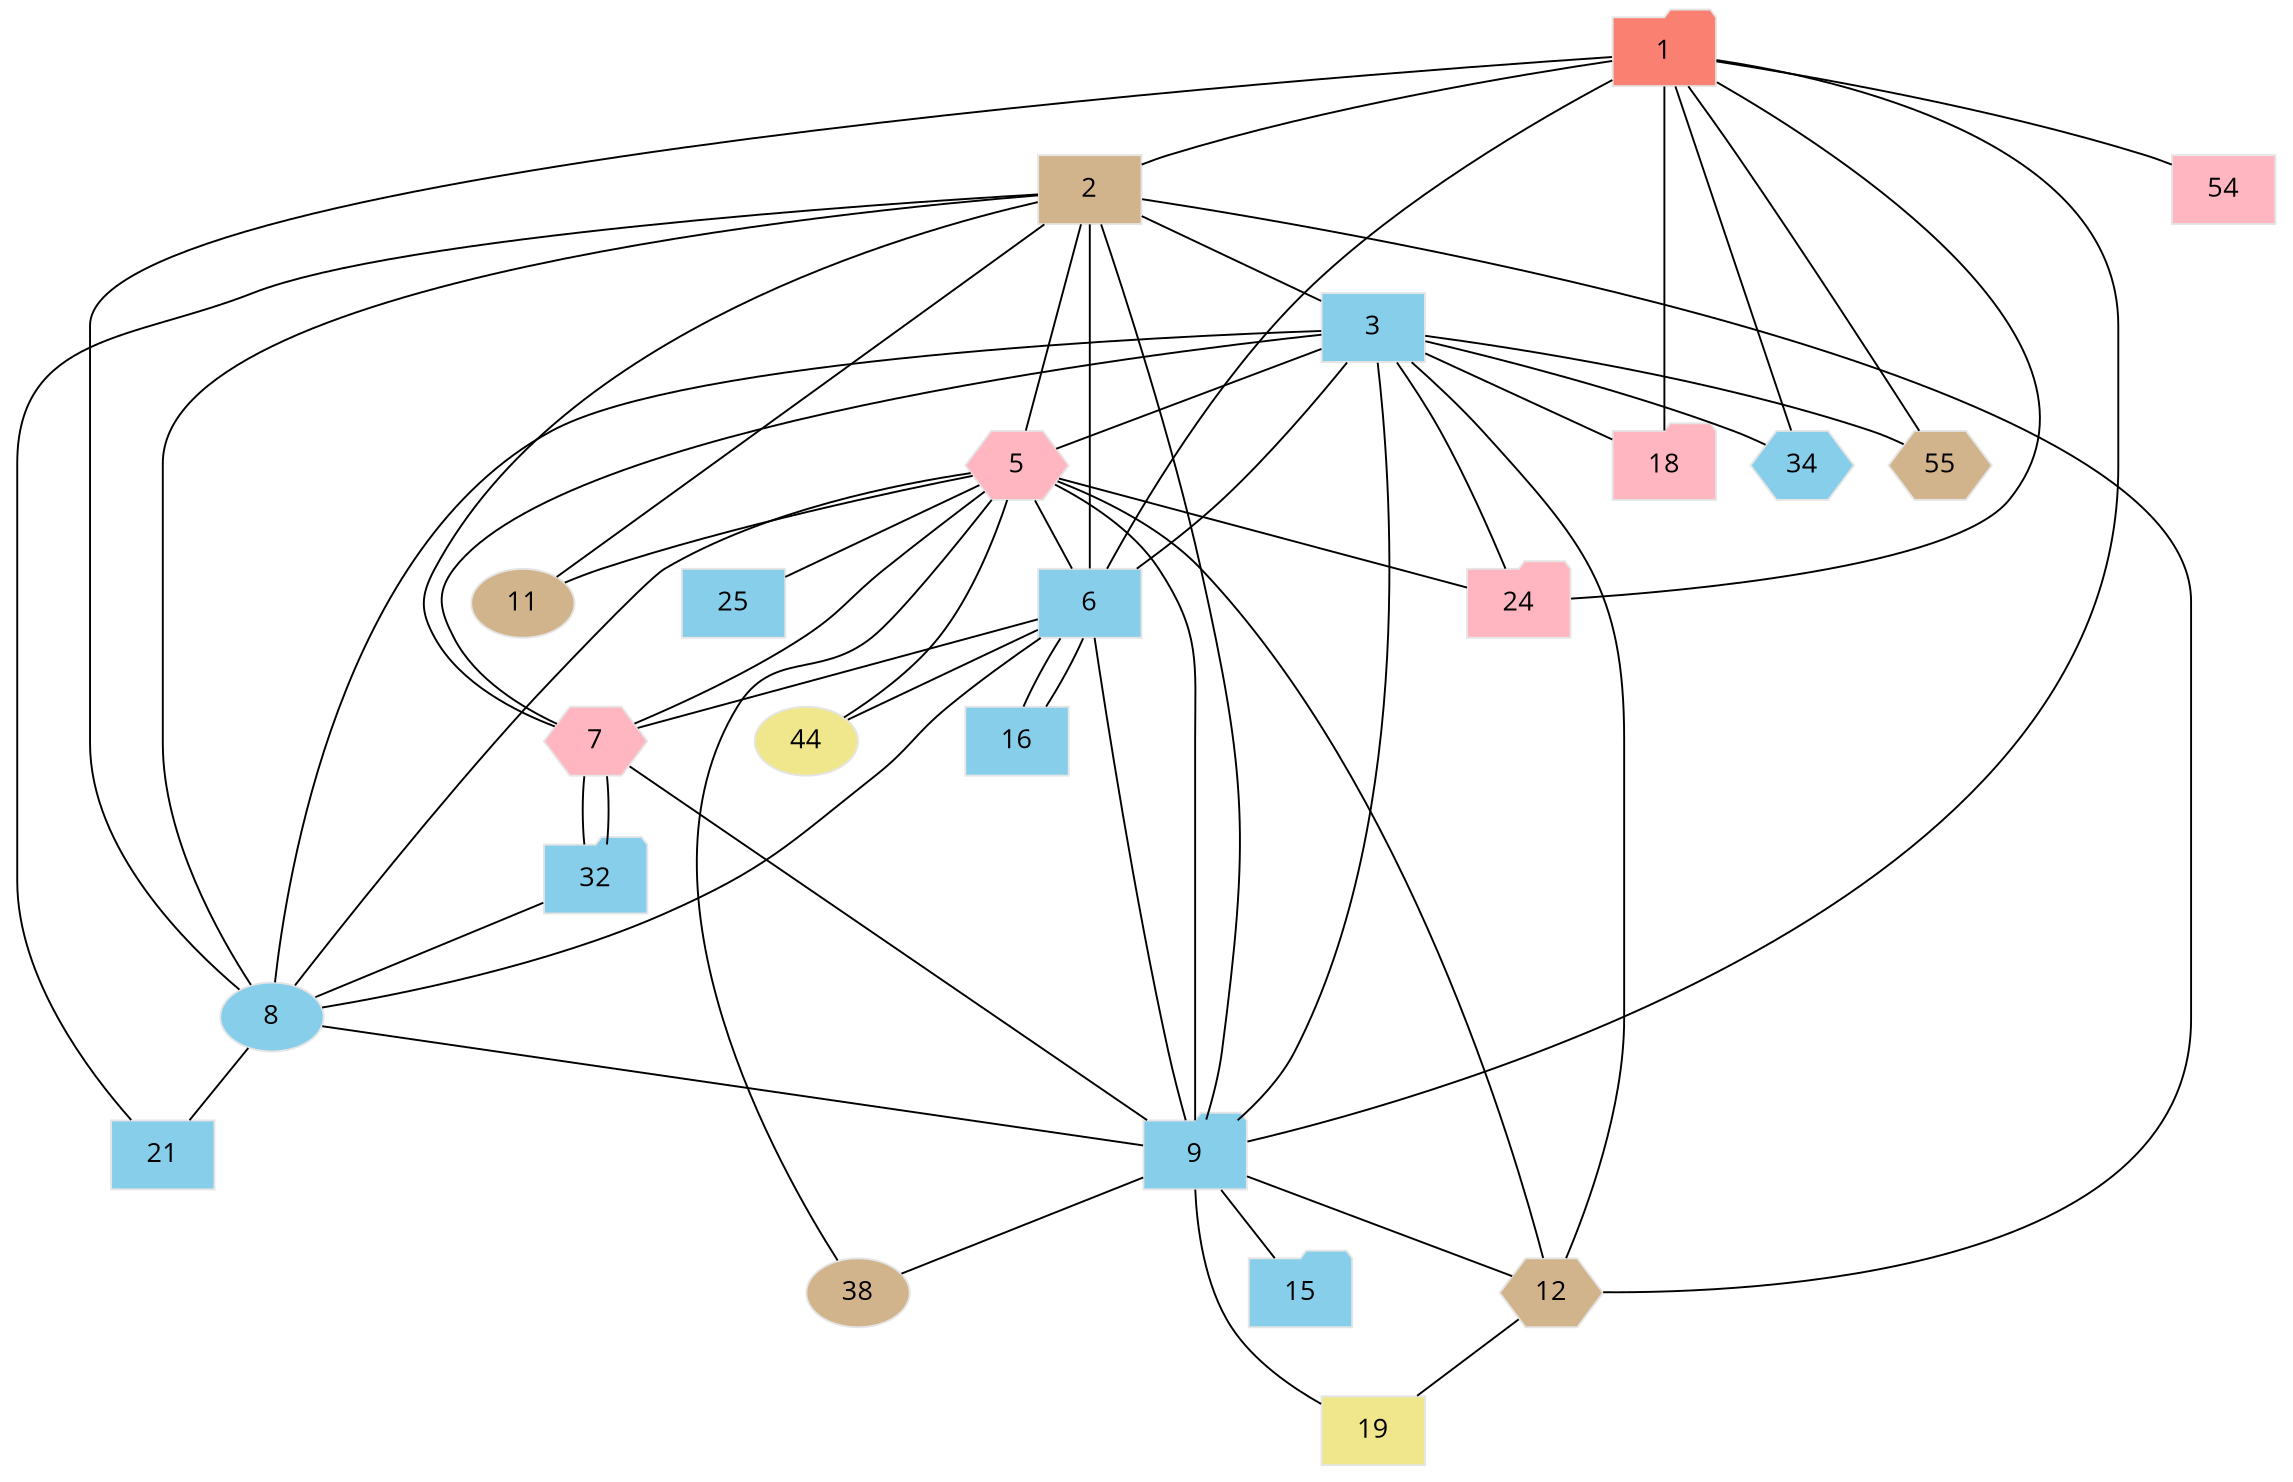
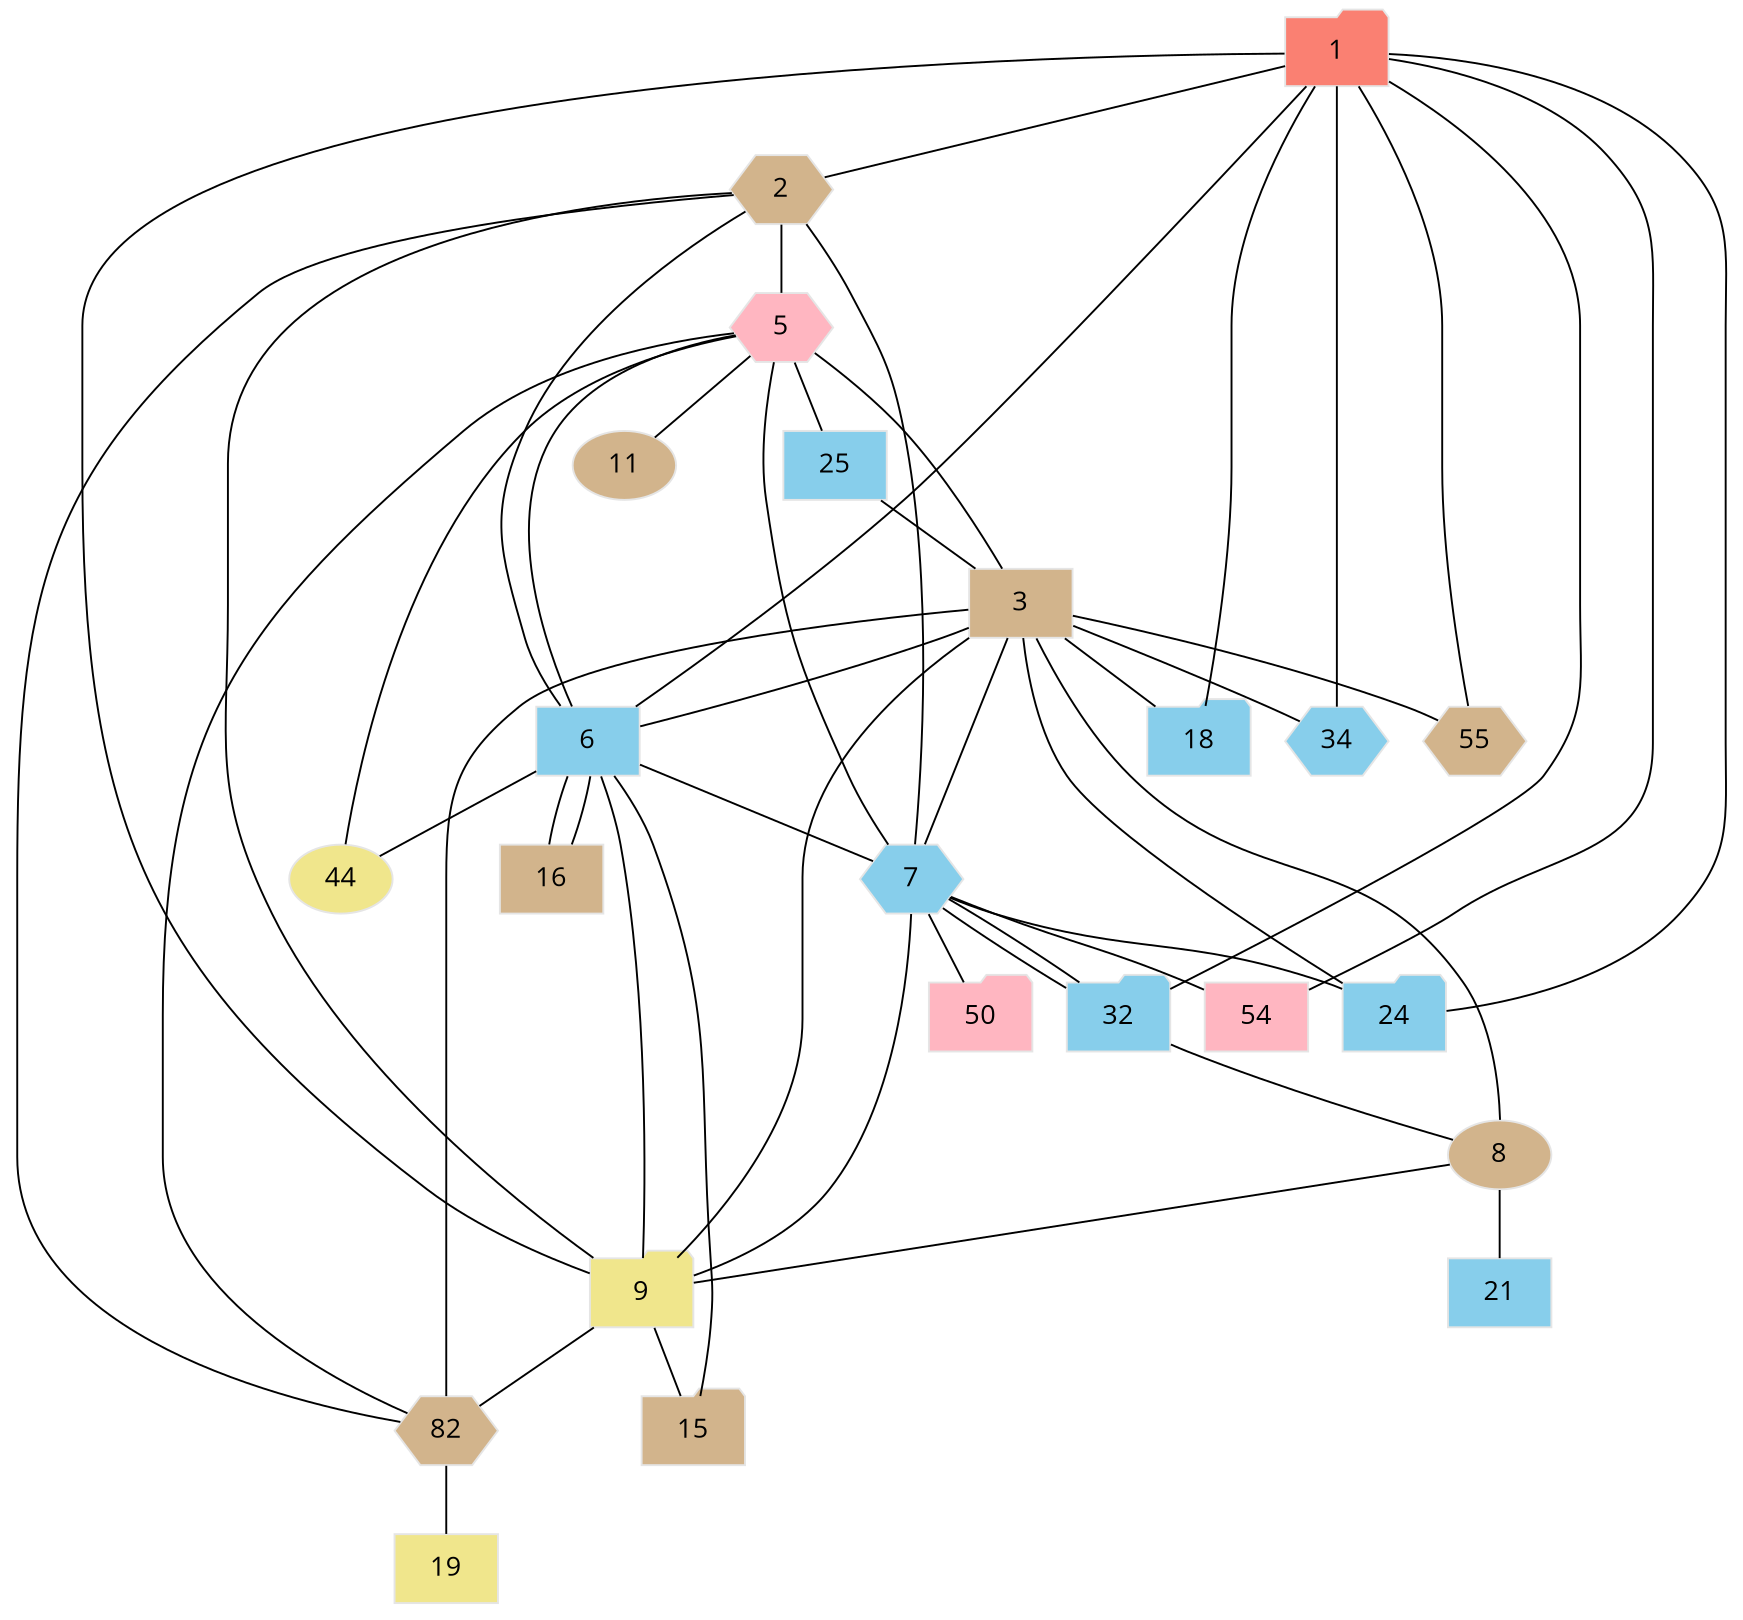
edge "1" -- "8": now "1" -- "32"
node "2": shape box -> hexagon
edge "2" -- "3": now "25" -- "3"
edge "2" -- "21": removed
node "3": fillcolor skyblue -> tan
edge "2" -- "8": removed
edge "2" -- "11": removed
node "18": fillcolor lightpink -> skyblue
edge "5" -- "24": now "7" -- "24"
node "24": fillcolor lightpink -> skyblue
edge "5" -- "8": removed
node "7": fillcolor lightpink -> skyblue
node "16": fillcolor skyblue -> tan
edge "5" -- "9": removed
edge "6" -- "8": now "6" -- "15"
edge "7" -- "54": added
node "8": fillcolor skyblue -> tan
node "50": added
node "9": fillcolor skyblue -> khaki
node "38": removed
node "15": fillcolor skyblue -> tan
node "12": label "12" -> "82"
edge "9" -- "19": removed
